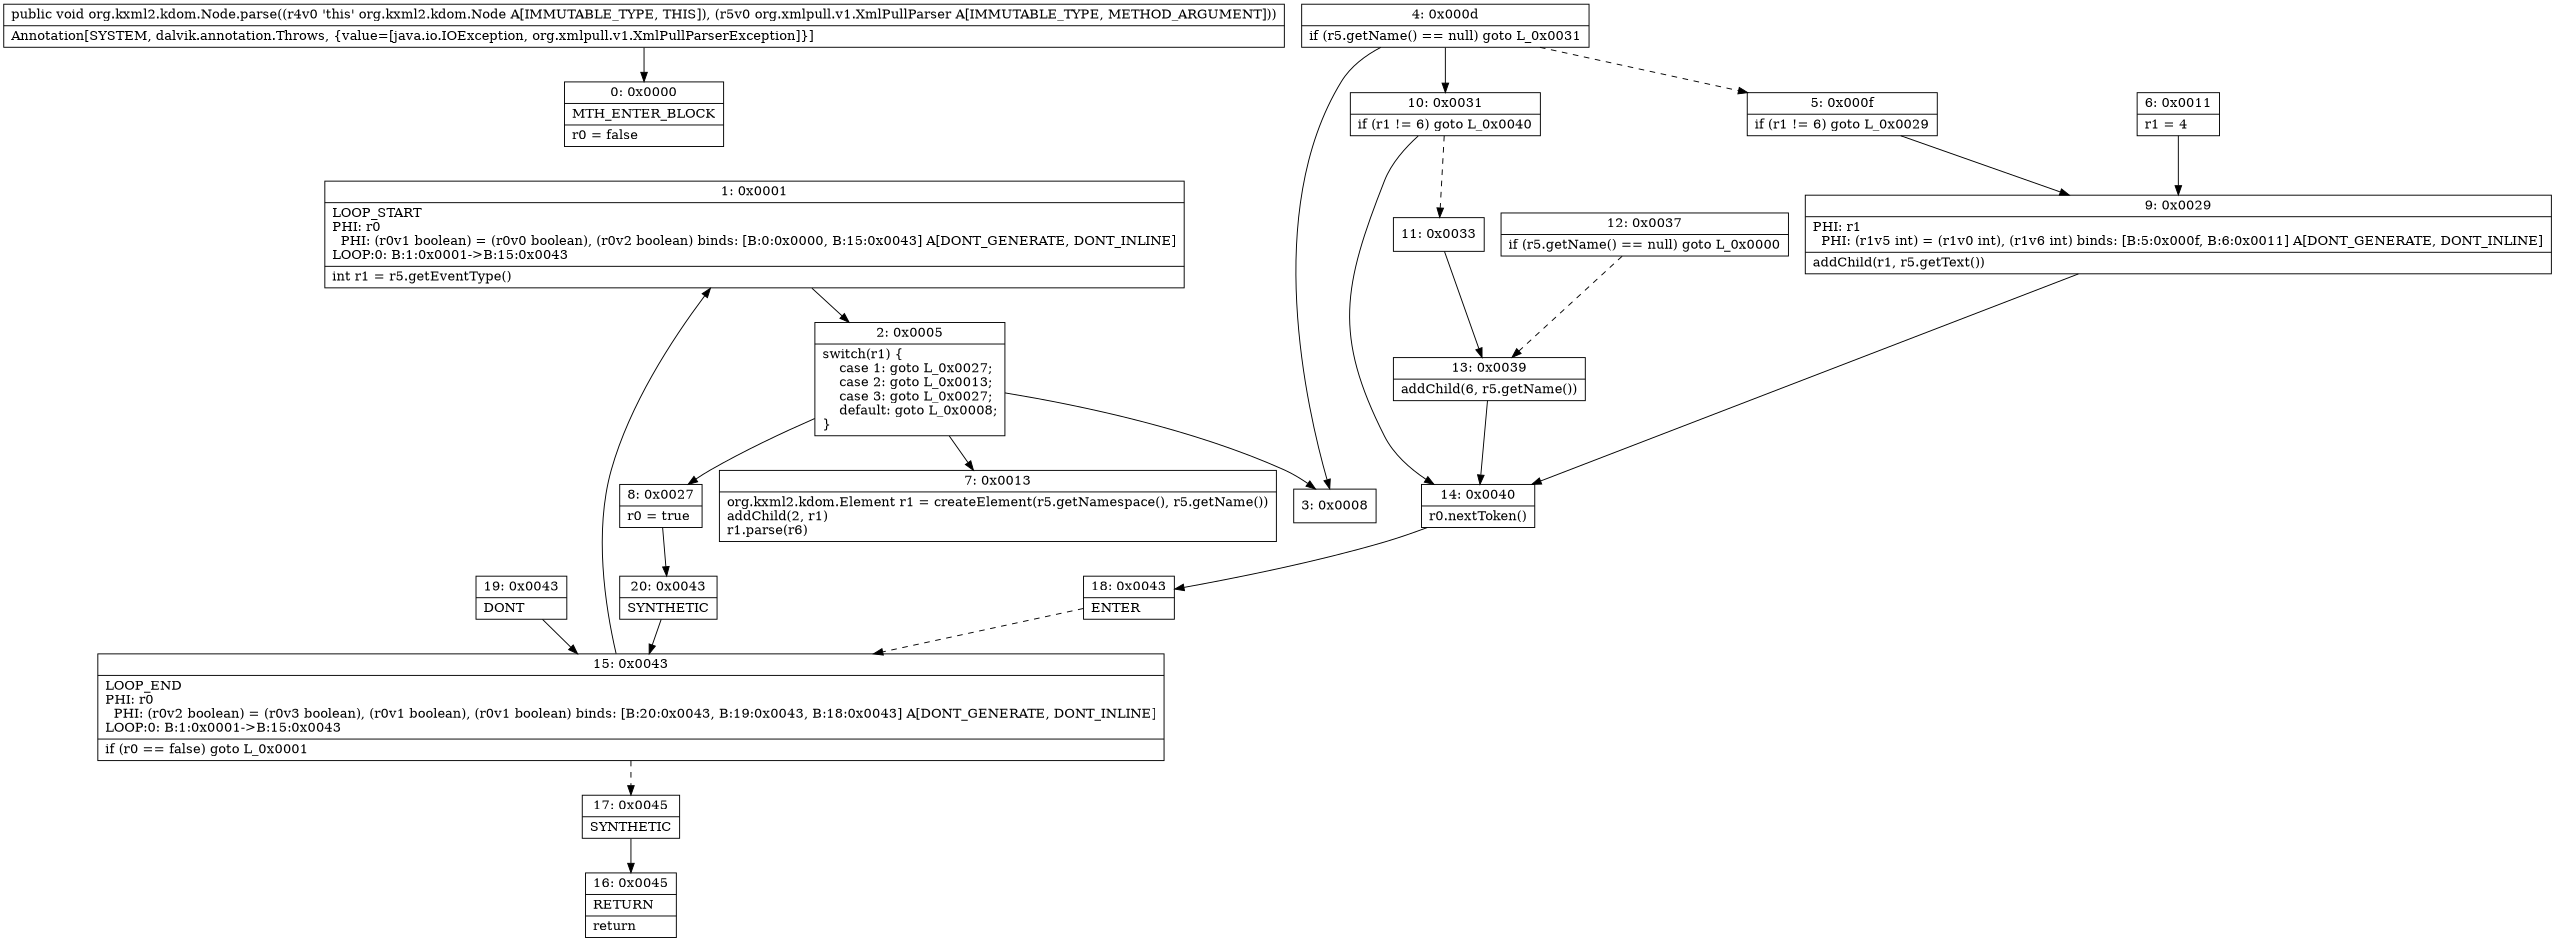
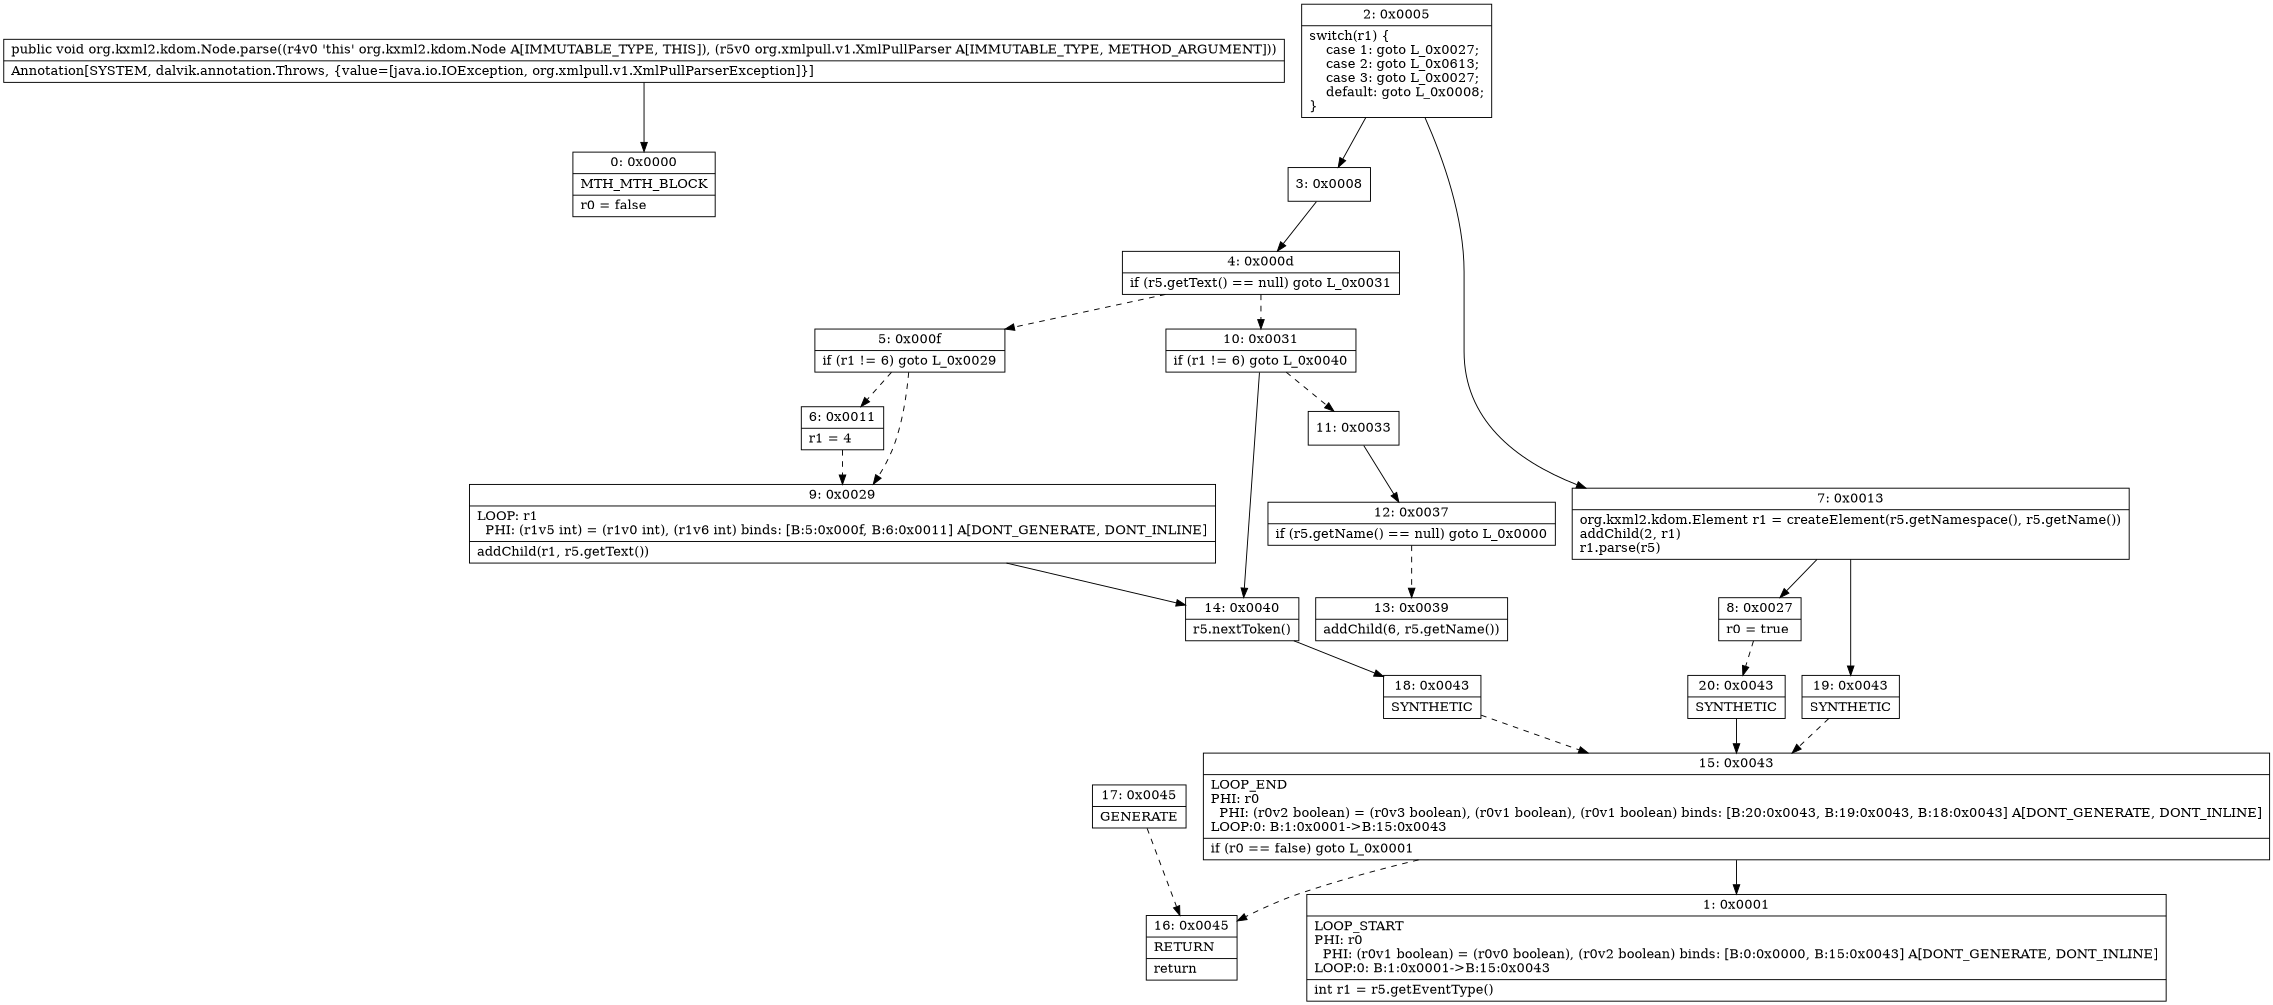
node "4: 0x000d": text "if (r5.getName() == null) goto L_0x0031" -> "if (r5.getText() == null) goto L_0x0031"
edge "4: 0x000d" -> "10: 0x0031": style solid -> dashed
node "0: 0x0000": text "MTH_ENTER_BLOCK" -> "MTH_MTH_BLOCK"
edge "6: 0x0011" -> "9: 0x0029": style solid -> dashed
edge "5: 0x000f" -> "9: 0x0029": style solid -> dashed
node "9: 0x0029": text "PHI: r1" -> "LOOP: r1"
edge "4: 0x000d" -> "3: 0x0008": reversed
edge "11: 0x0033" -> "13: 0x0039": now "11: 0x0033" -> "12: 0x0037"
edge "1: 0x0001" -> "2: 0x0005": removed
node "2: 0x0005": text "case 2: goto L_0x0013;" -> "case 2: goto L_0x0613;"
edge "5: 0x000f" -> "6: 0x0011": added
edge "13: 0x0039" -> "14: 0x0040": removed
edge "2: 0x0005" -> "8: 0x0027": now "7: 0x0013" -> "8: 0x0027"
node "14: 0x0040": text "r0.nextToken()" -> "r5.nextToken()"
node "7: 0x0013": text "r1.parse(r6)" -> "r1.parse(r5)"
edge "8: 0x0027" -> "20: 0x0043": style solid -> dashed
node "19: 0x0043": text "DONT" -> "SYNTHETIC"
node "18: 0x0043": text "ENTER" -> "SYNTHETIC"
edge "7: 0x0013" -> "19: 0x0043": added
edge "19: 0x0043" -> "15: 0x0043": style solid -> dashed
edge "15: 0x0043" -> "17: 0x0045": now "15: 0x0043" -> "16: 0x0045"
node "17: 0x0045": text "SYNTHETIC" -> "GENERATE"
edge "17: 0x0045" -> "16: 0x0045": style solid -> dashed
